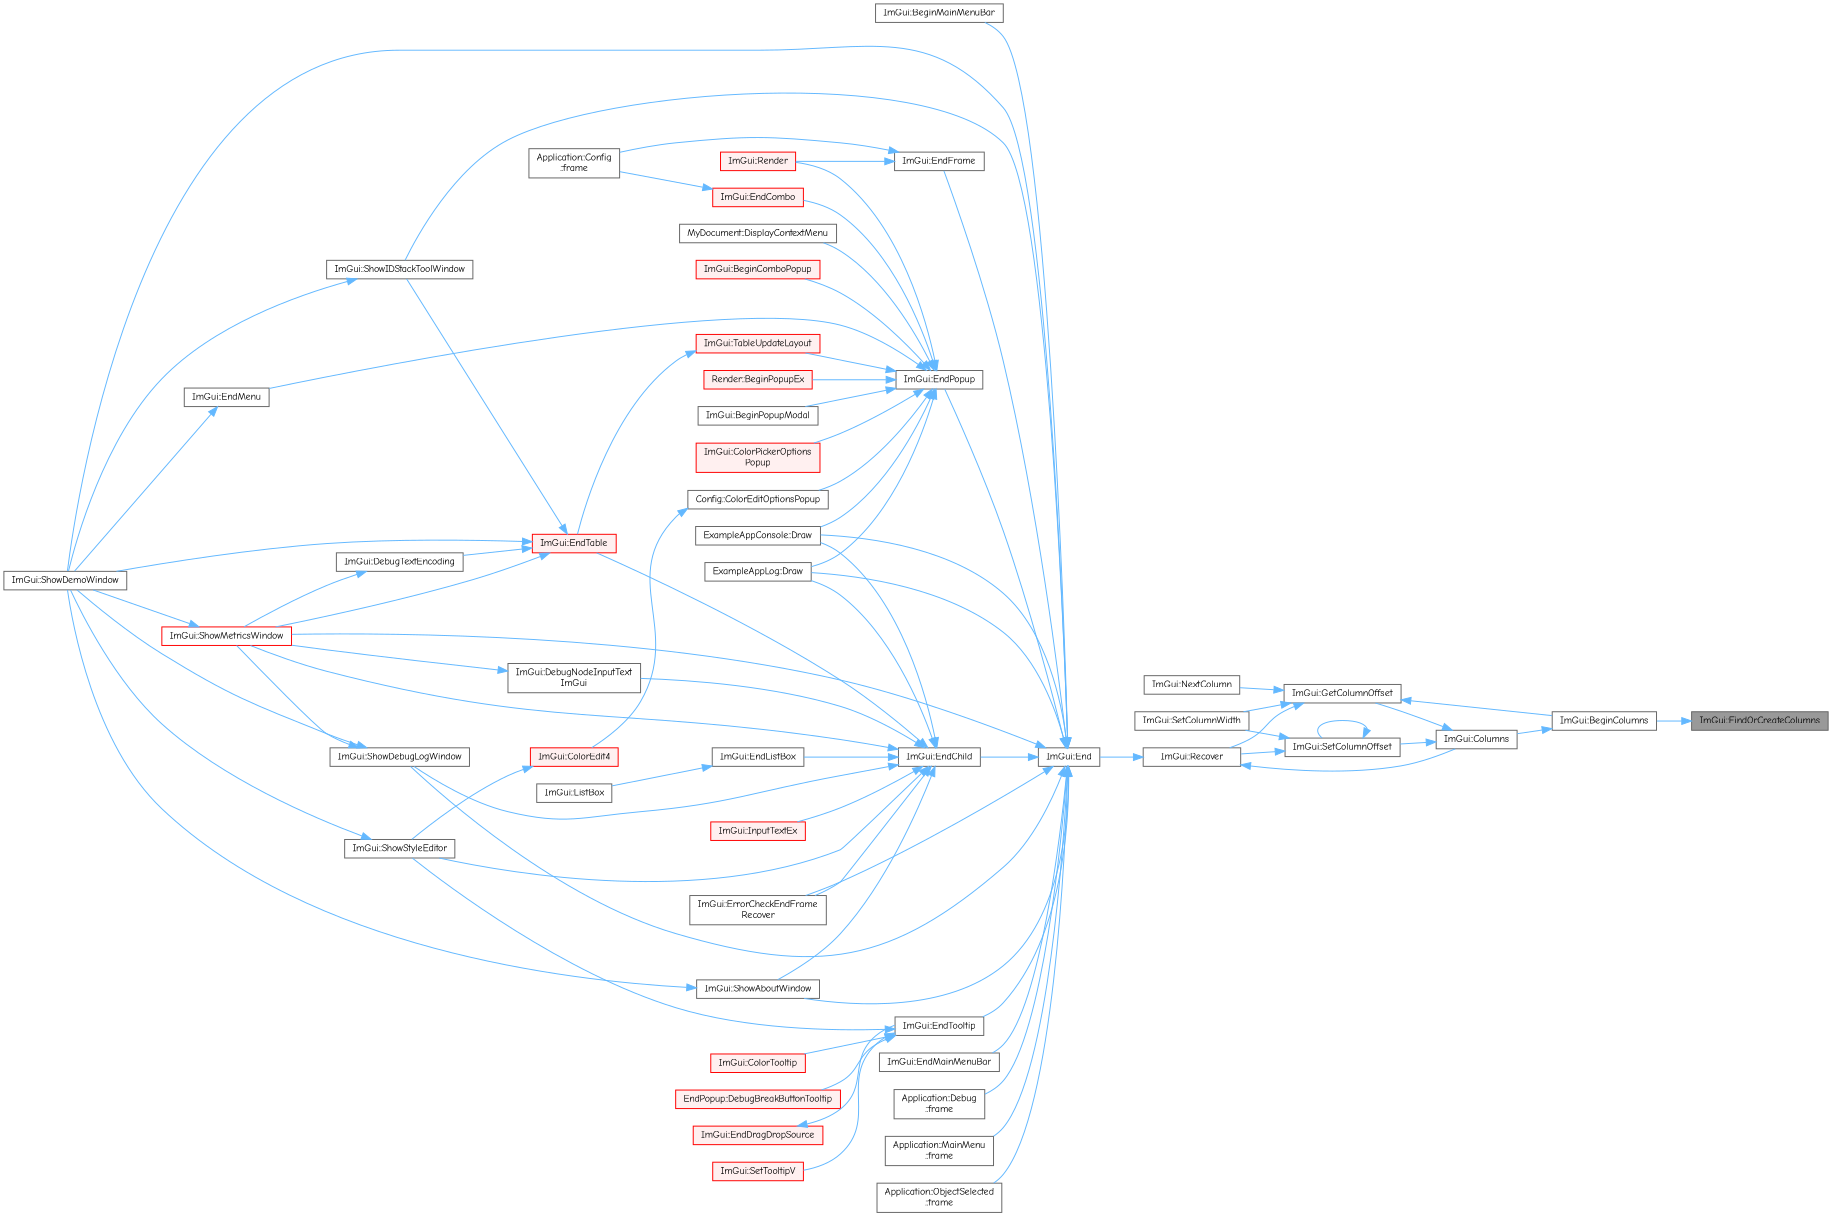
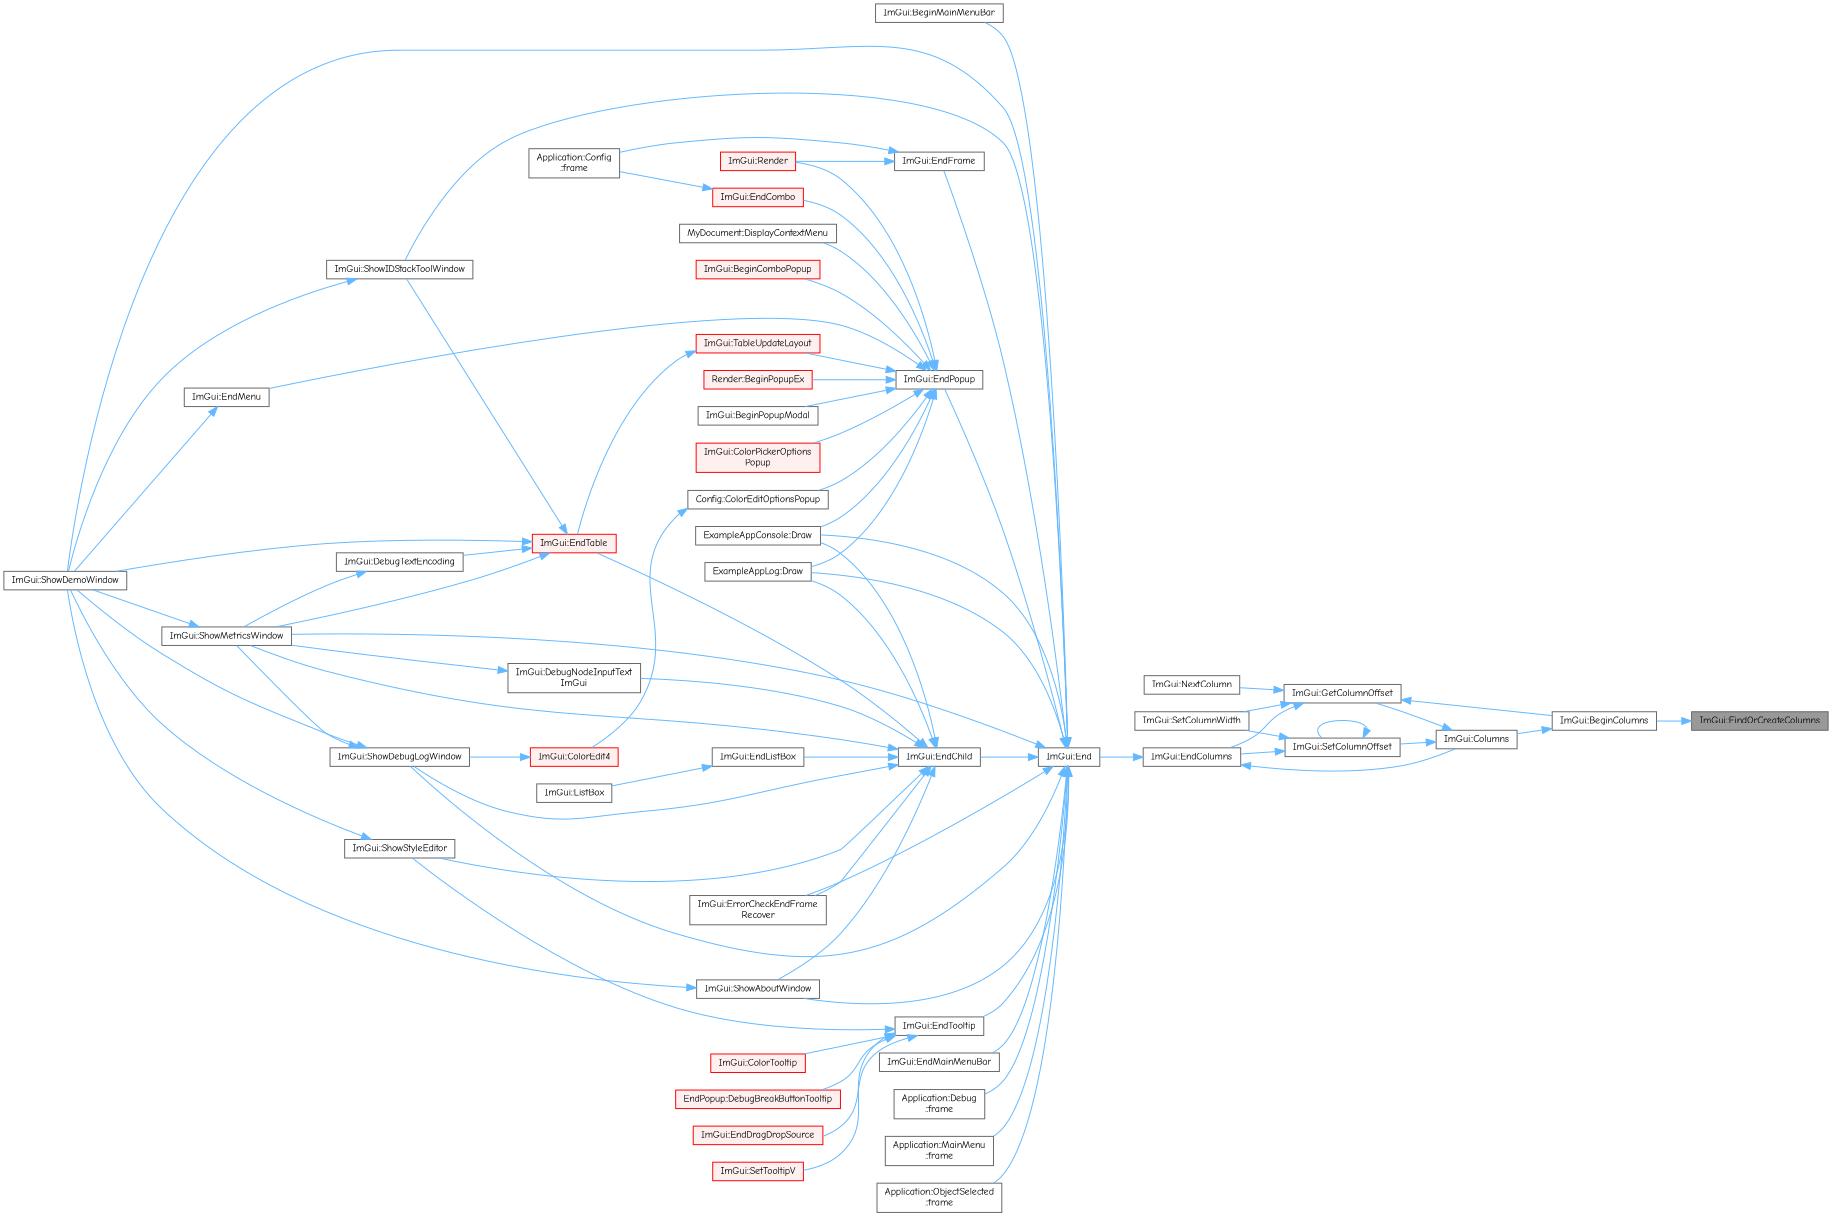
node "ImGui::ShowMetricsWindow": color red -> grey40
node "ImGui::Recover": label "ImGui::Recover" -> "ImGui::EndColumns"
edge "ImGui::ShowStyleEditor" -> "ImGui::ColorEdit4": now "ImGui::ShowDebugLogWindow" -> "ImGui::ColorEdit4"
node "ImGui::InputTextEx": removed
edge "ImGui::EndTooltip" -> "ImGui::EndDragDropSource": reversed
